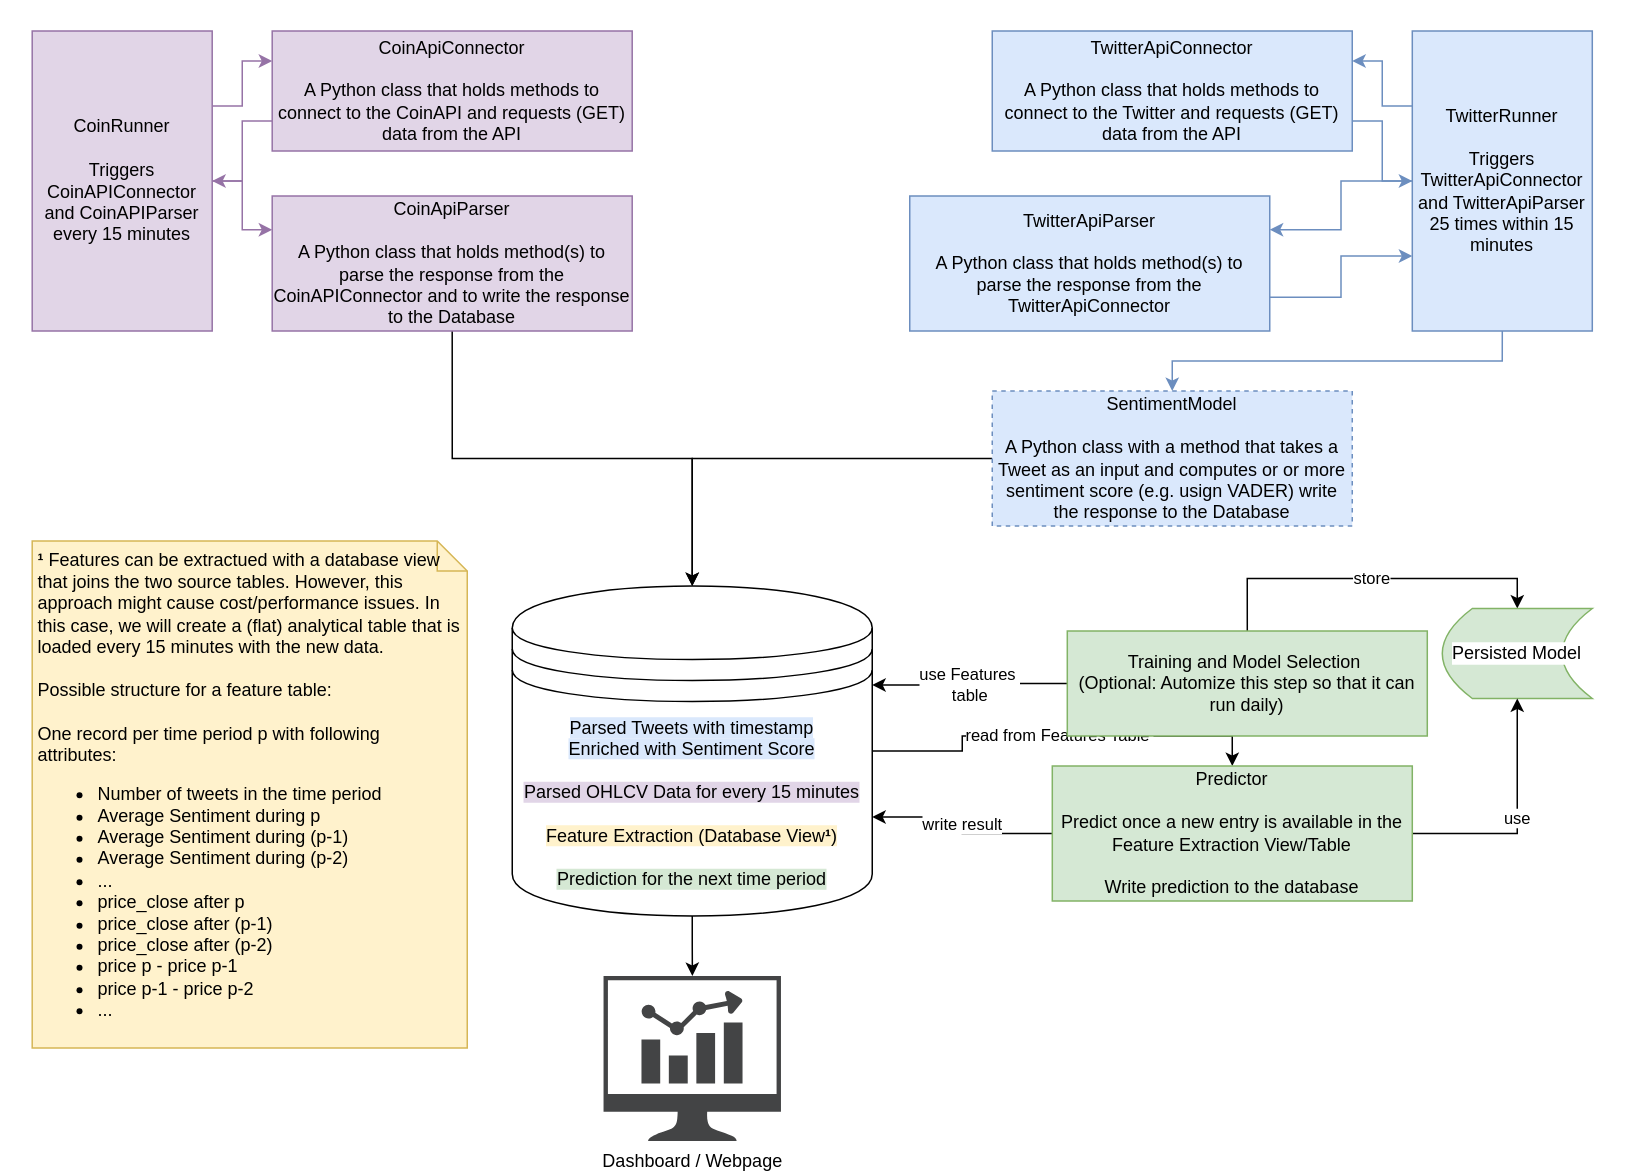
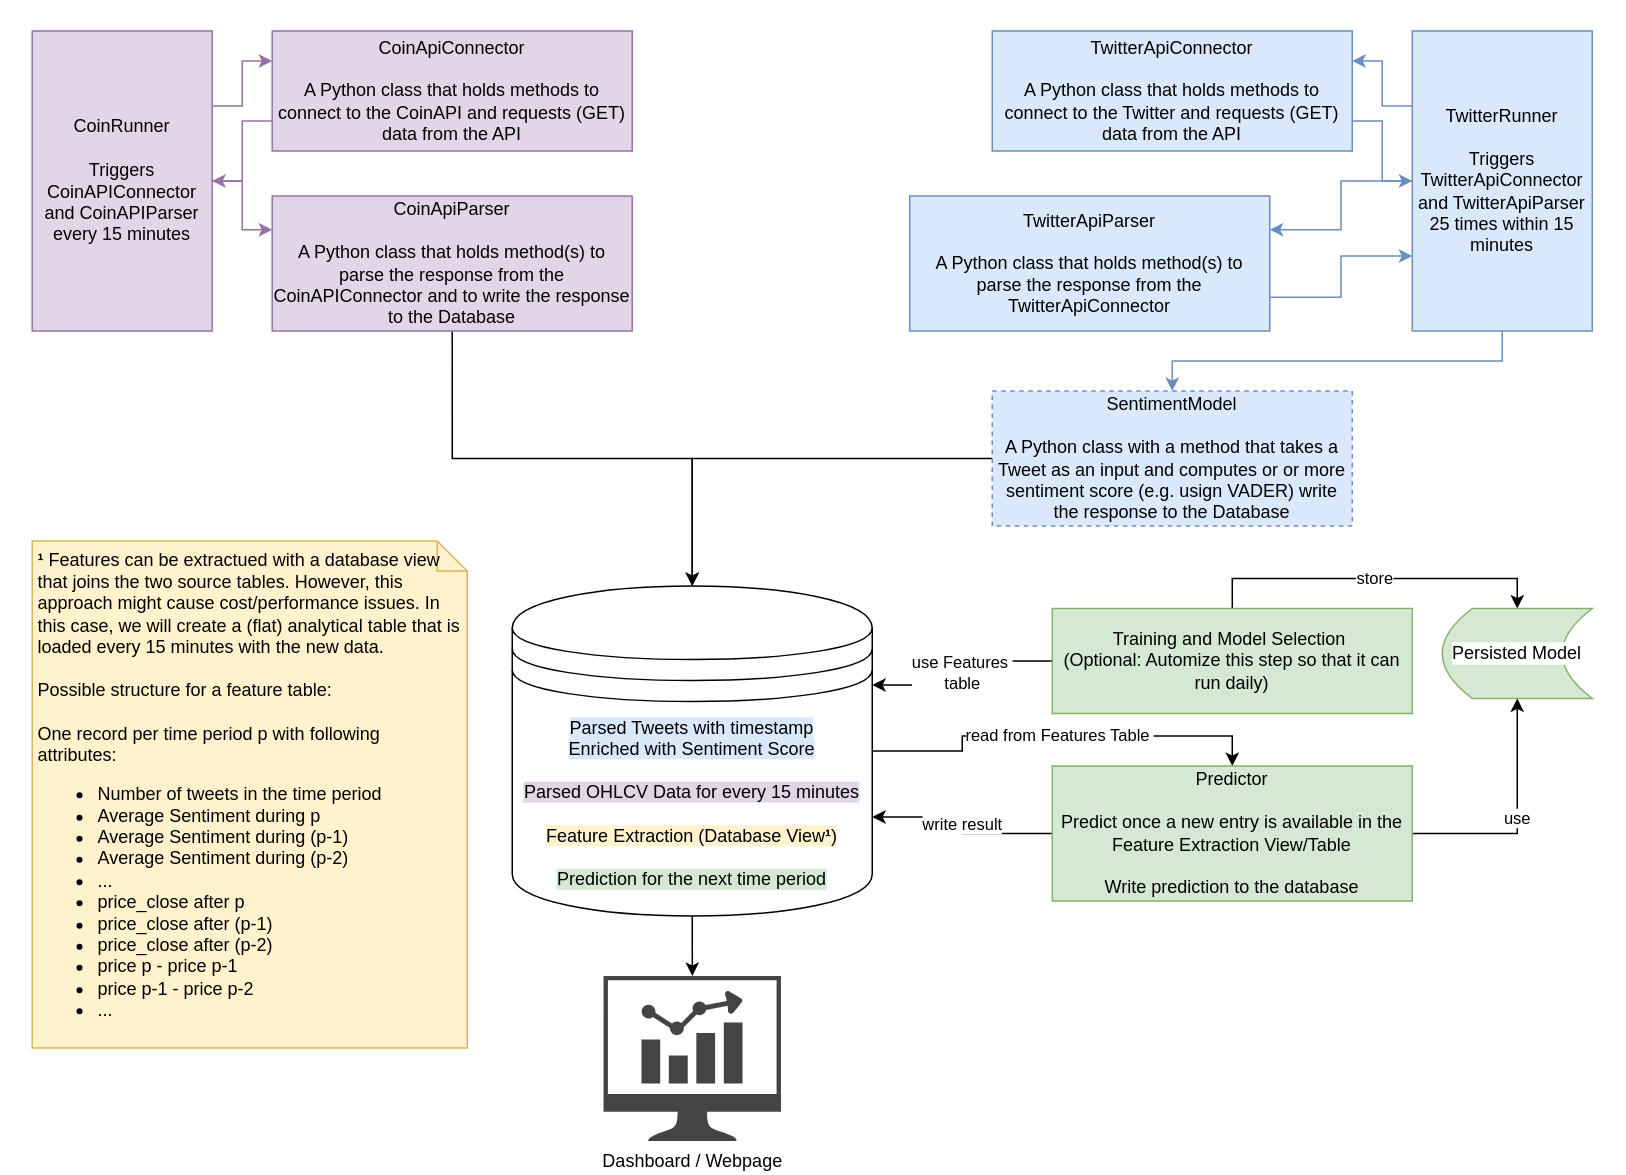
node "Training and Model Selection (Optional: Automize this step so that it can run daily)": moved (1247, 683) -> (1232, 661)
